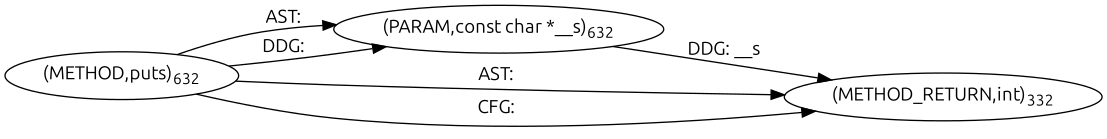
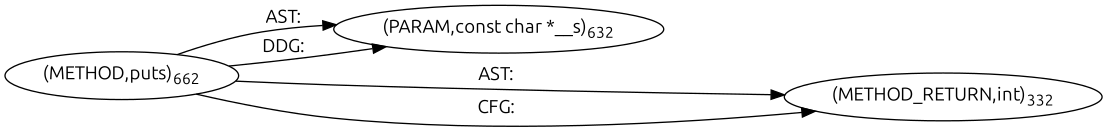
edge "(PARAM,const char *__s)" -> "(METHOD_RETURN,int)": removed, label "DDG: __s"
node "(METHOD,puts)": text "632" -> "662"
